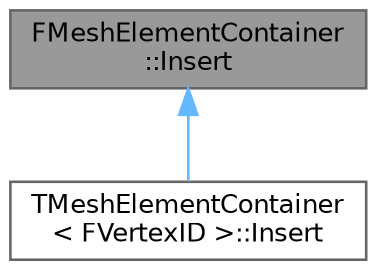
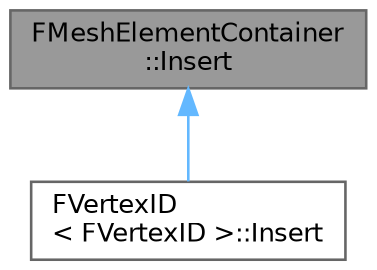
node "TMeshElementContainer < FVertexID >::Insert": label "TMeshElementContainer < FVertexID >::Insert" -> "FVertexID < FVertexID >::Insert"
